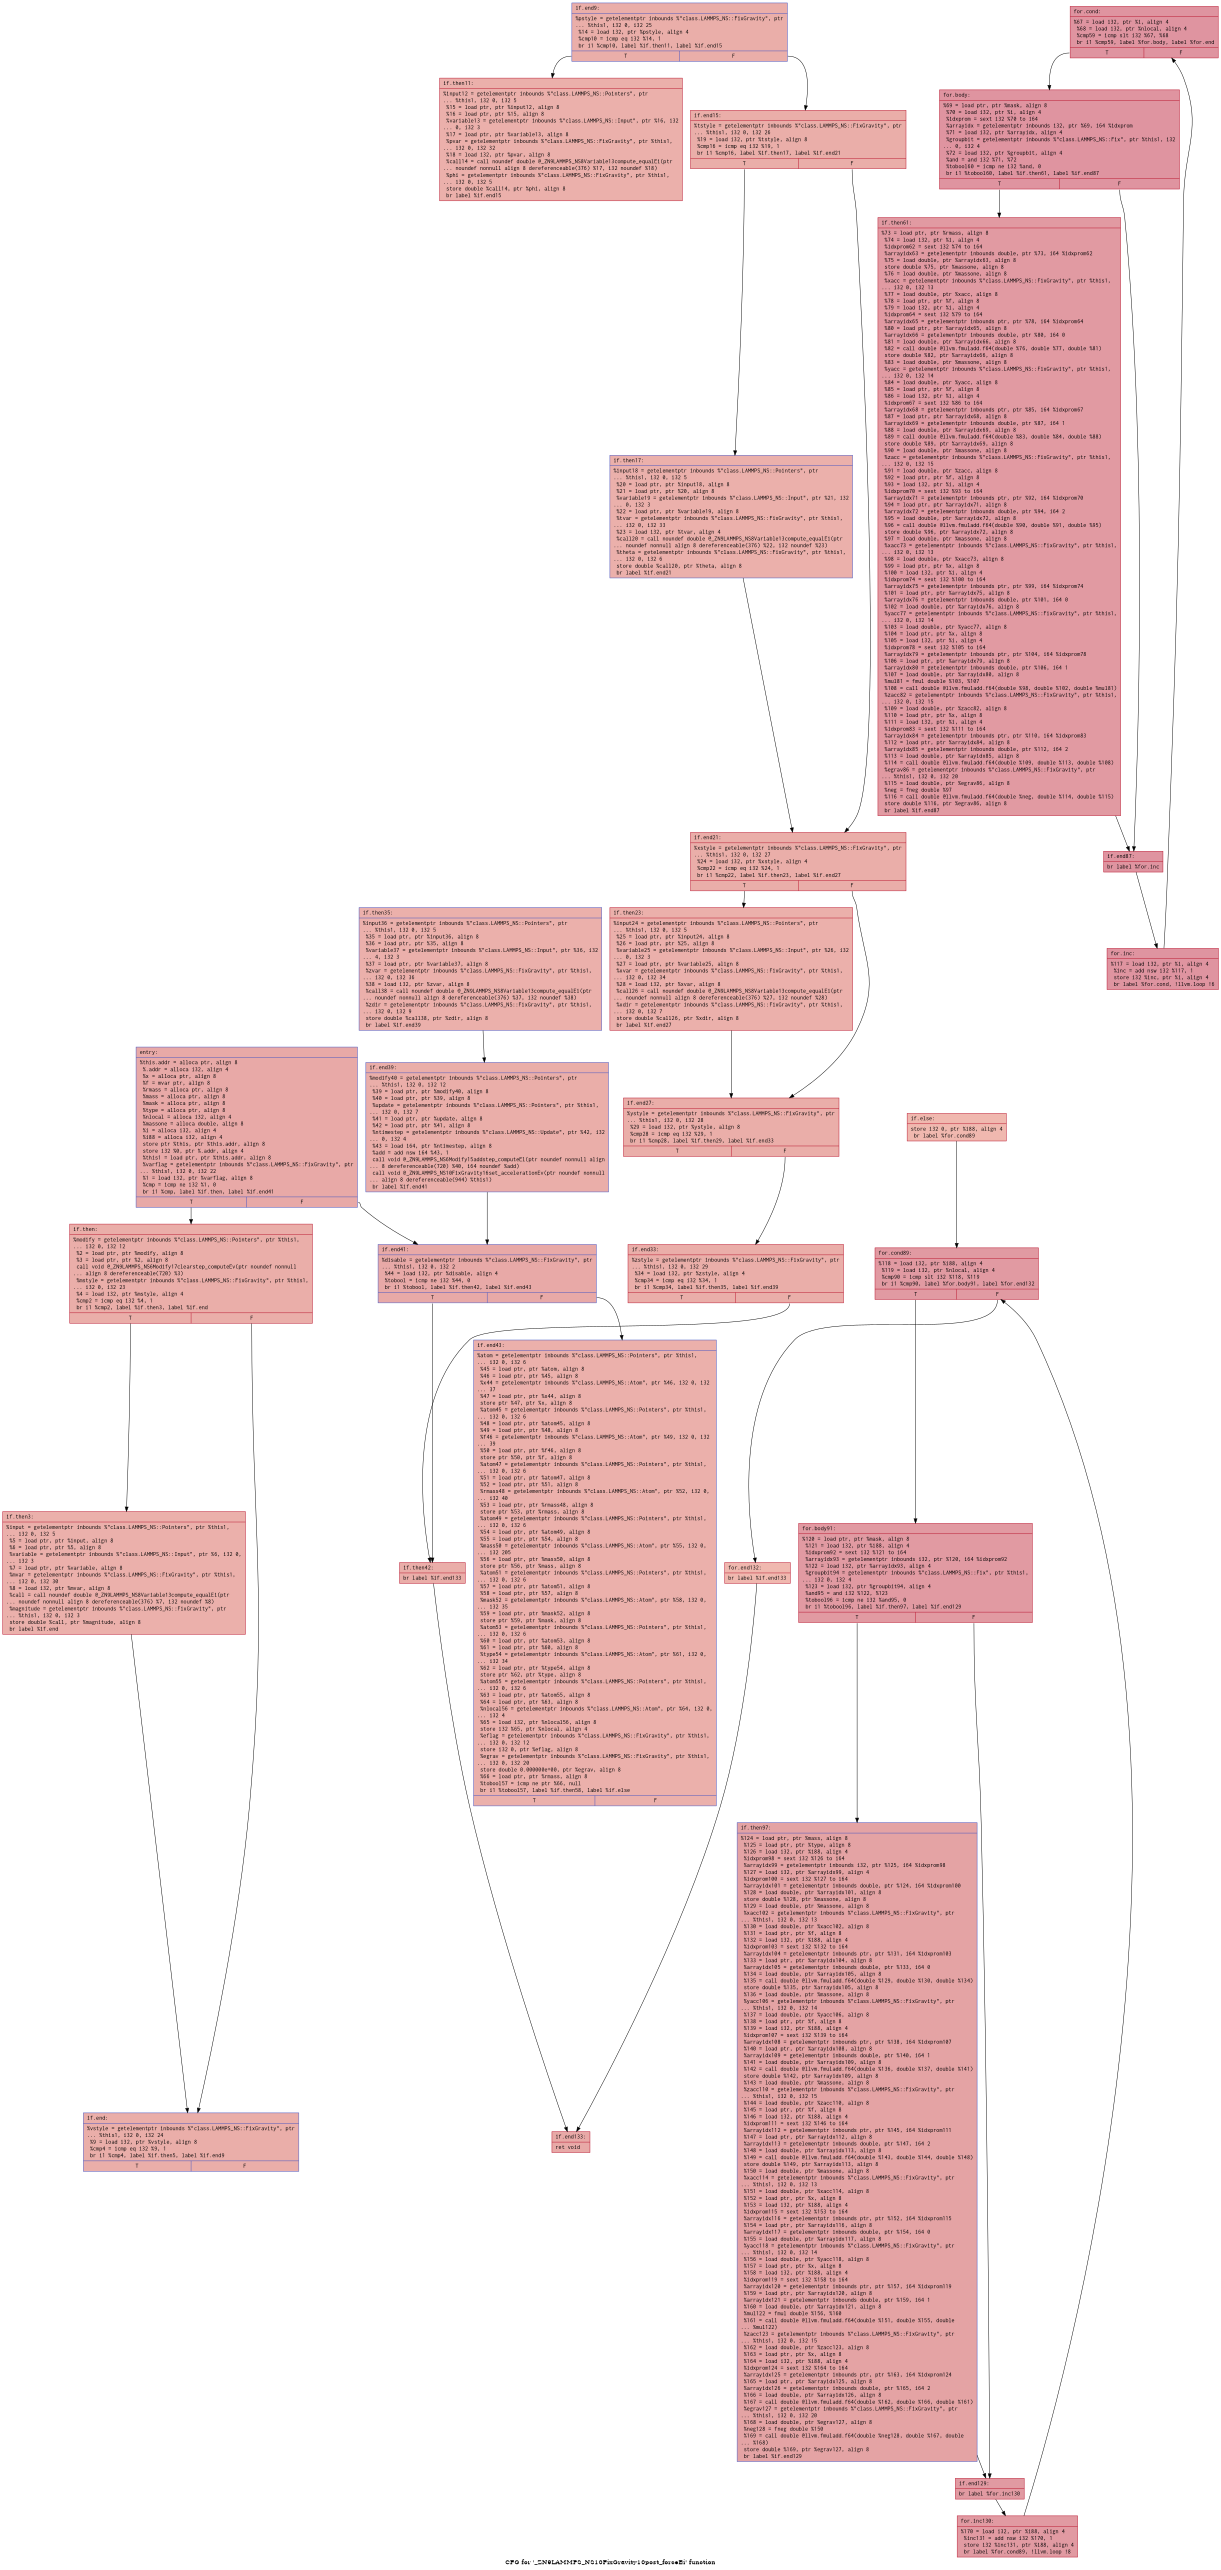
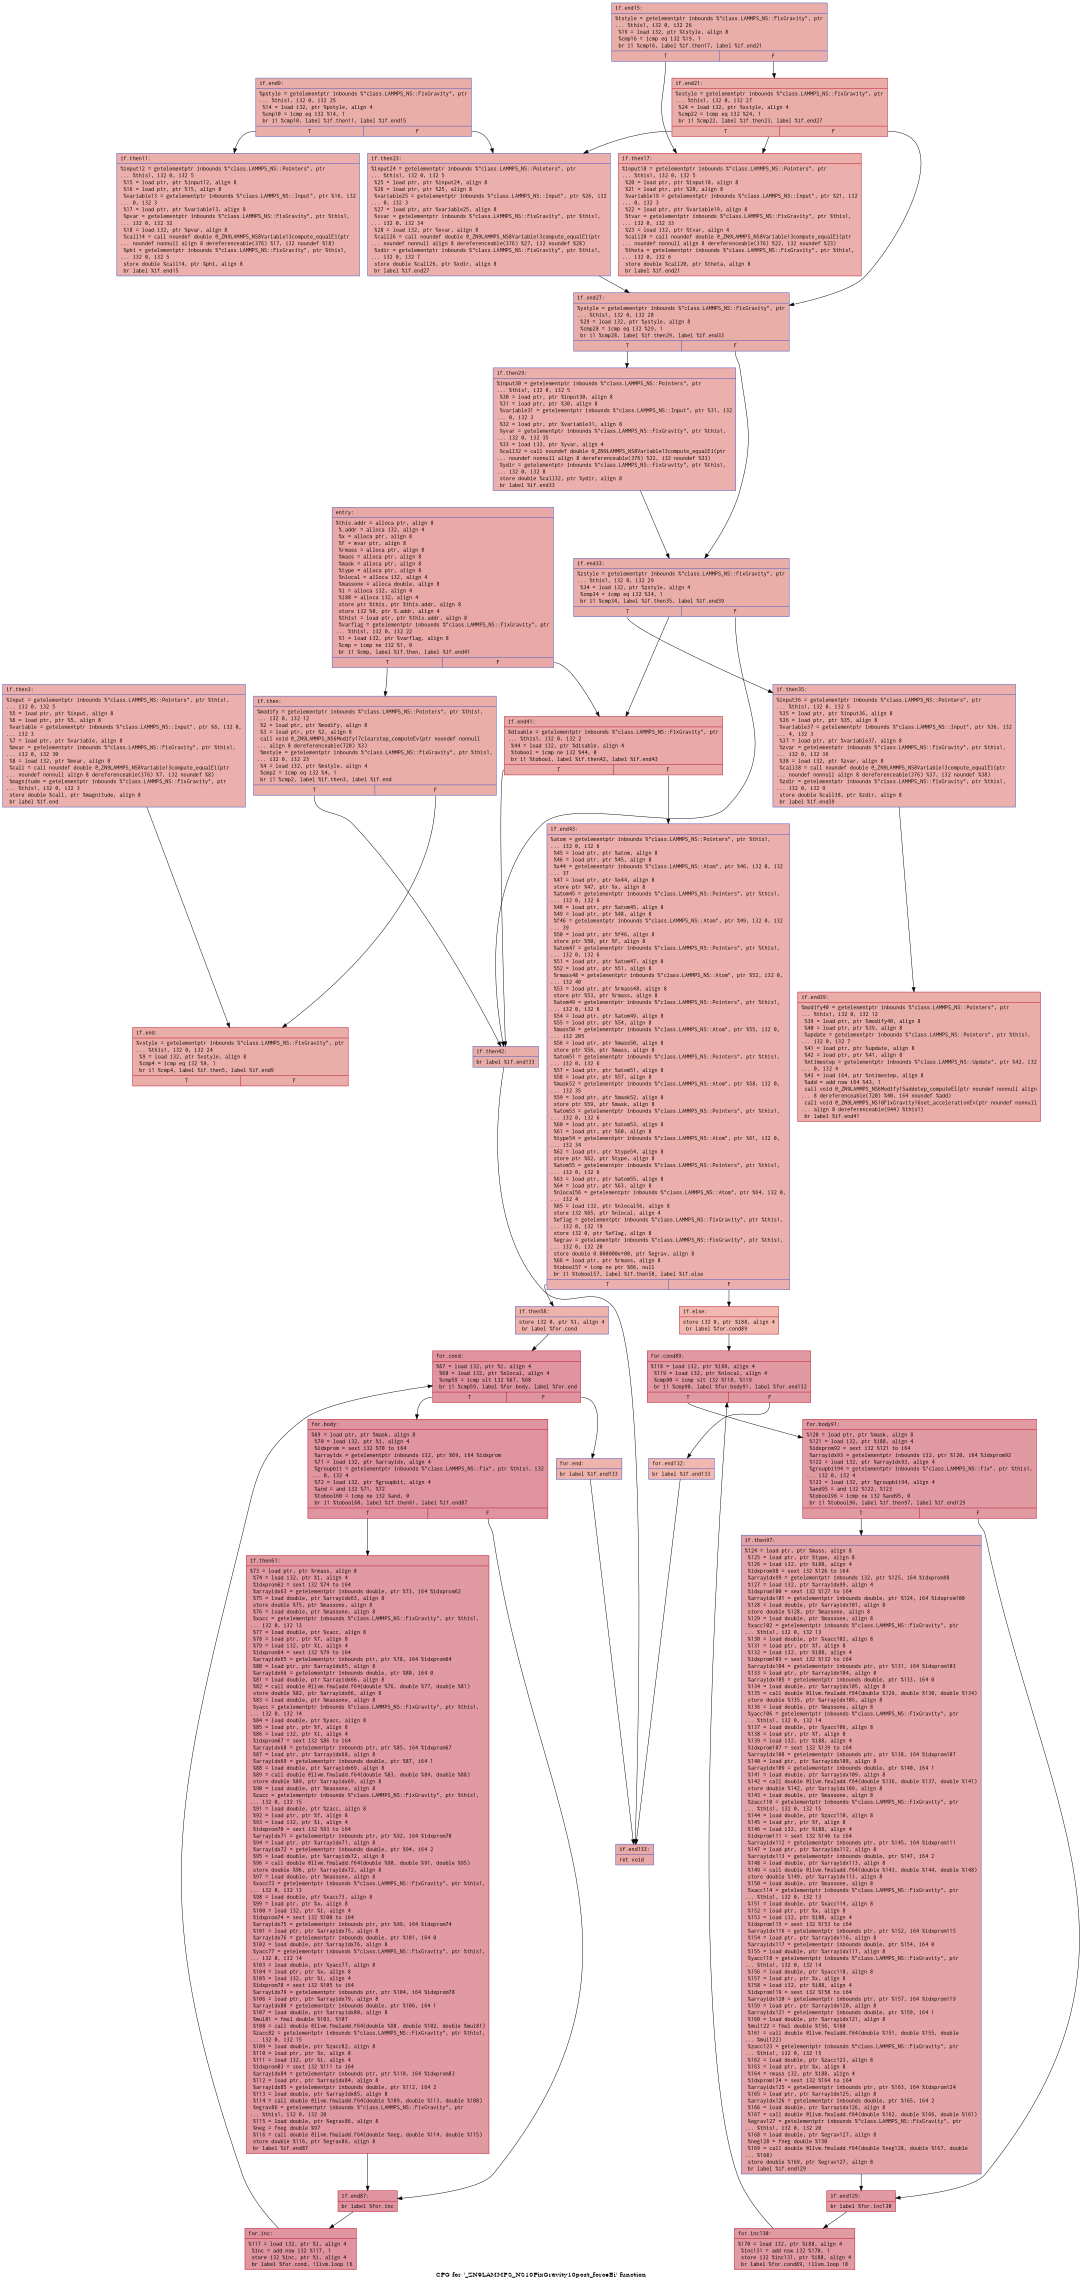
edge "if.end9:" -> "if.end15:": now "if.end9:" -> "if.then23:"
node "if.then11:": color #b70d28ff -> #3d50c3ff
node "if.end15:": color #b70d28ff -> #3d50c3ff
node "if.then29:": added
node "if.then17:": color #3d50c3ff -> #b70d28ff
edge "if.end33:" -> "if.then35:": added
edge "if.then17:" -> "if.end21:": reversed
node "if.then23:": color #b70d28ff -> #3d50c3ff
node "if.end39:": color #3d50c3ff -> #b70d28ff
node "if.end27:": color #b70d28ff -> #3d50c3ff
edge "if.end39:" -> "if.end41:": now "if.end33:" -> "if.end41:"
node "if.then:": color #b70d28ff -> #3d50c3ff
node "if.end41:": color #3d50c3ff -> #b70d28ff
node "if.end33:": color #b70d28ff -> #3d50c3ff
edge "if.end43:" -> "if.else:": added
node "if.then58:": added
edge "if.then:" -> "if.then3:": now "if.then:" -> "if.then42:"
node "for.end:": added
node "if.then3:": color #b70d28ff -> #3d50c3ff
node "if.then42:": color #b70d28ff -> #3d50c3ff
node "for.end132:": color #b70d28ff -> #3d50c3ff
node "if.end43:": text "... i32 0, i32 12" -> "... i32 0, i32 19"
node "if.end:": color #3d50c3ff -> #b70d28ff
node "if.end133:": color #b70d28ff -> #3d50c3ff
node "if.then97:": text "%164 = load i32, ptr %i88, align 4" -> "%164 = rmass i32, ptr %i88, align 4"
